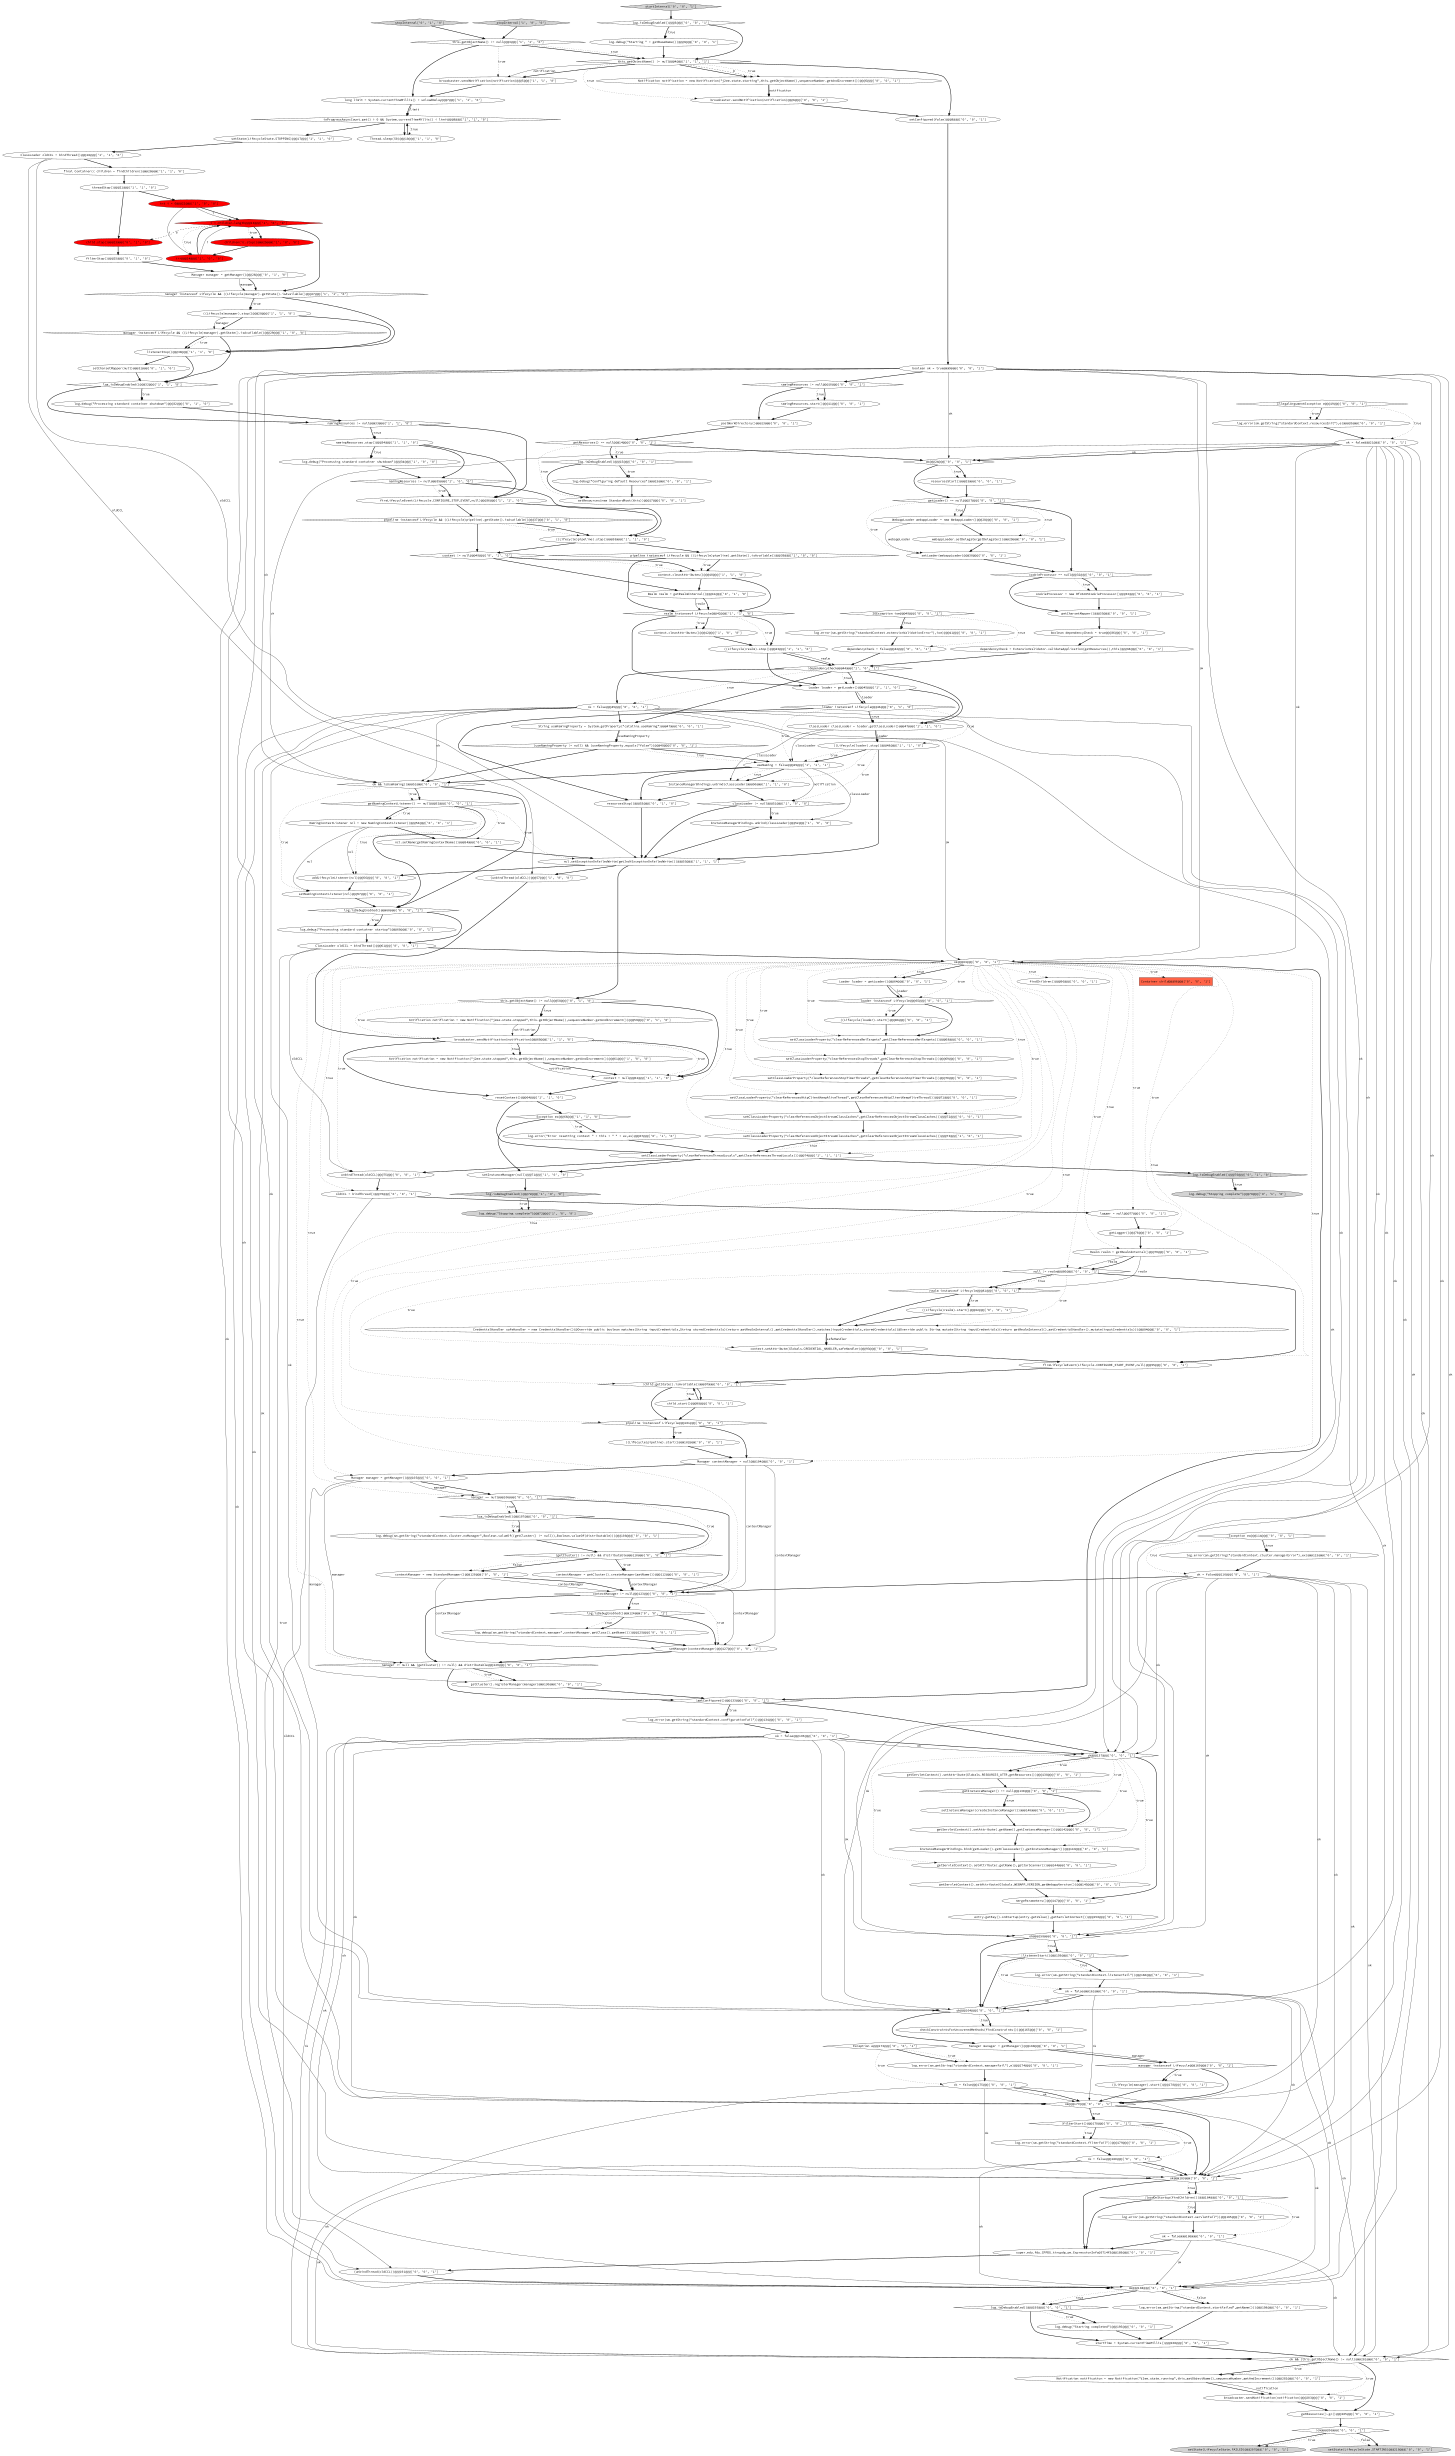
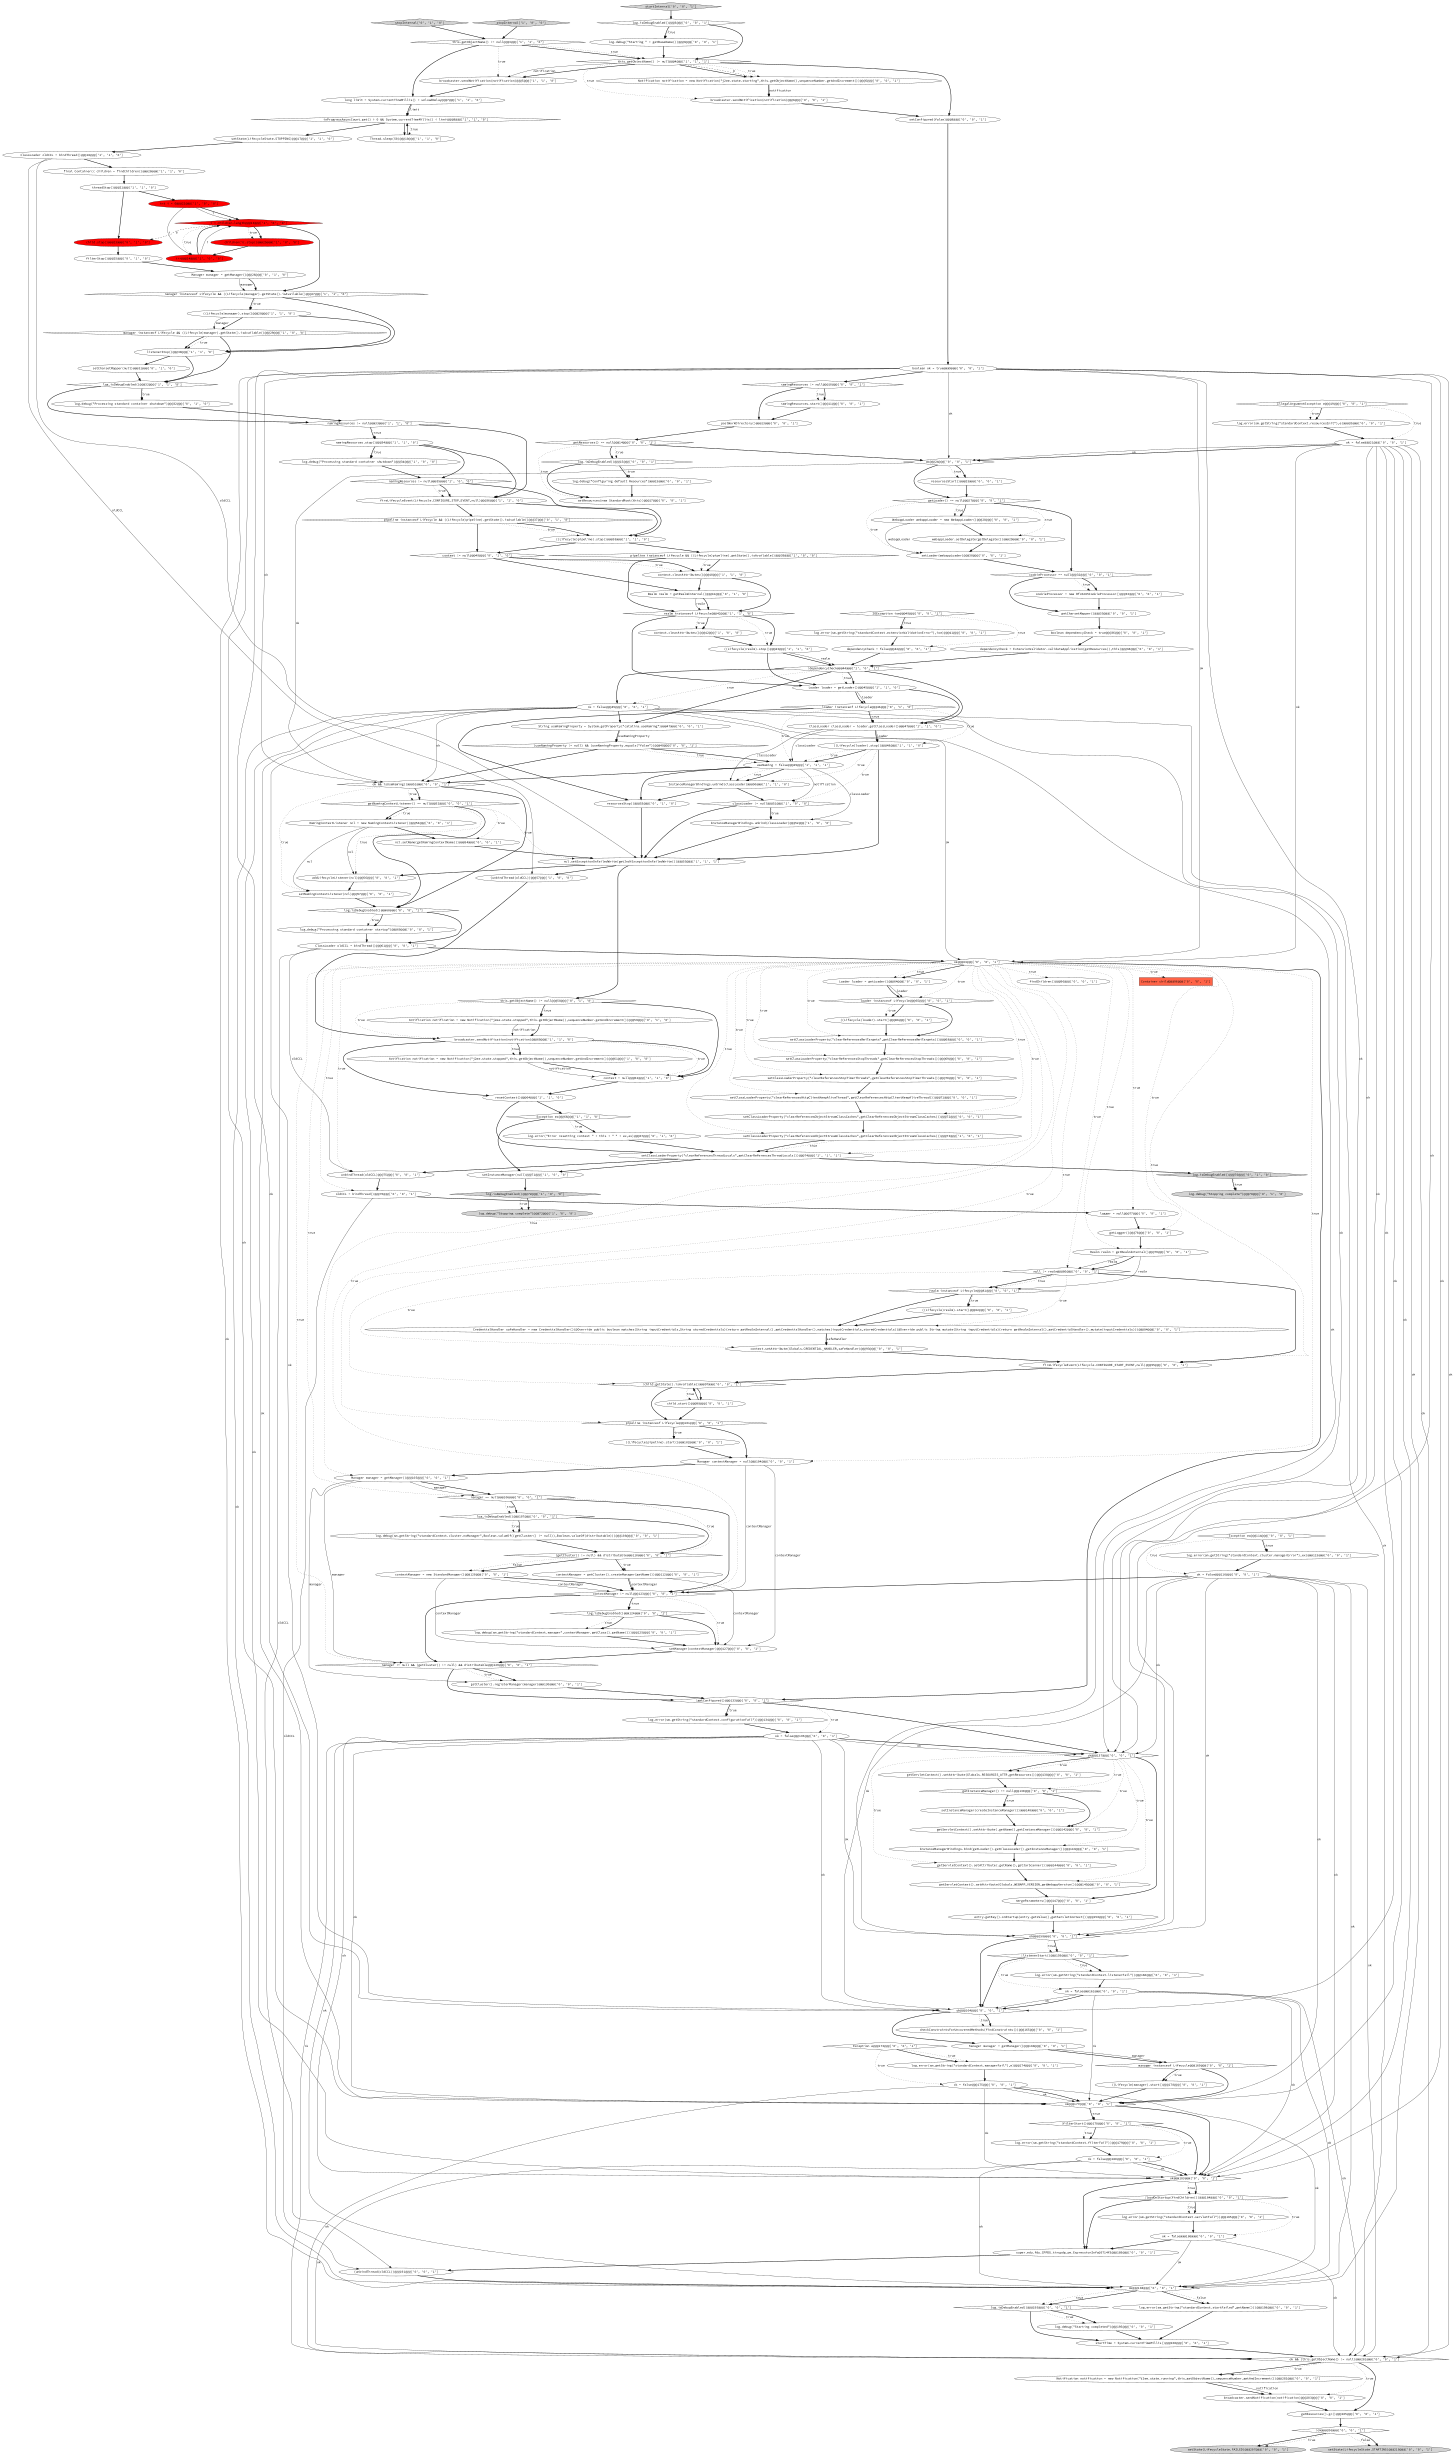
edge "ok = false@@@21@@@['0', '0', '1']" -> "ok && isUseNaming()@@@51@@@['0', '0', '1']": now "ok@@@24@@@['0', '0', '1']" -> "ok && isUseNaming()@@@51@@@['0', '0', '1']"
edge "ClassLoader oldCCL = bindThread()@@@61@@@['0', '0', '1']" -> "{unbindThread(oldCCL)}@@@191@@@['0', '0', '1']": label "true" -> "oldCCL"
edge "!getConfigured()@@@133@@@['0', '0', '1']" -> "ok = false@@@135@@@['0', '0', '1']": added, label "true"
